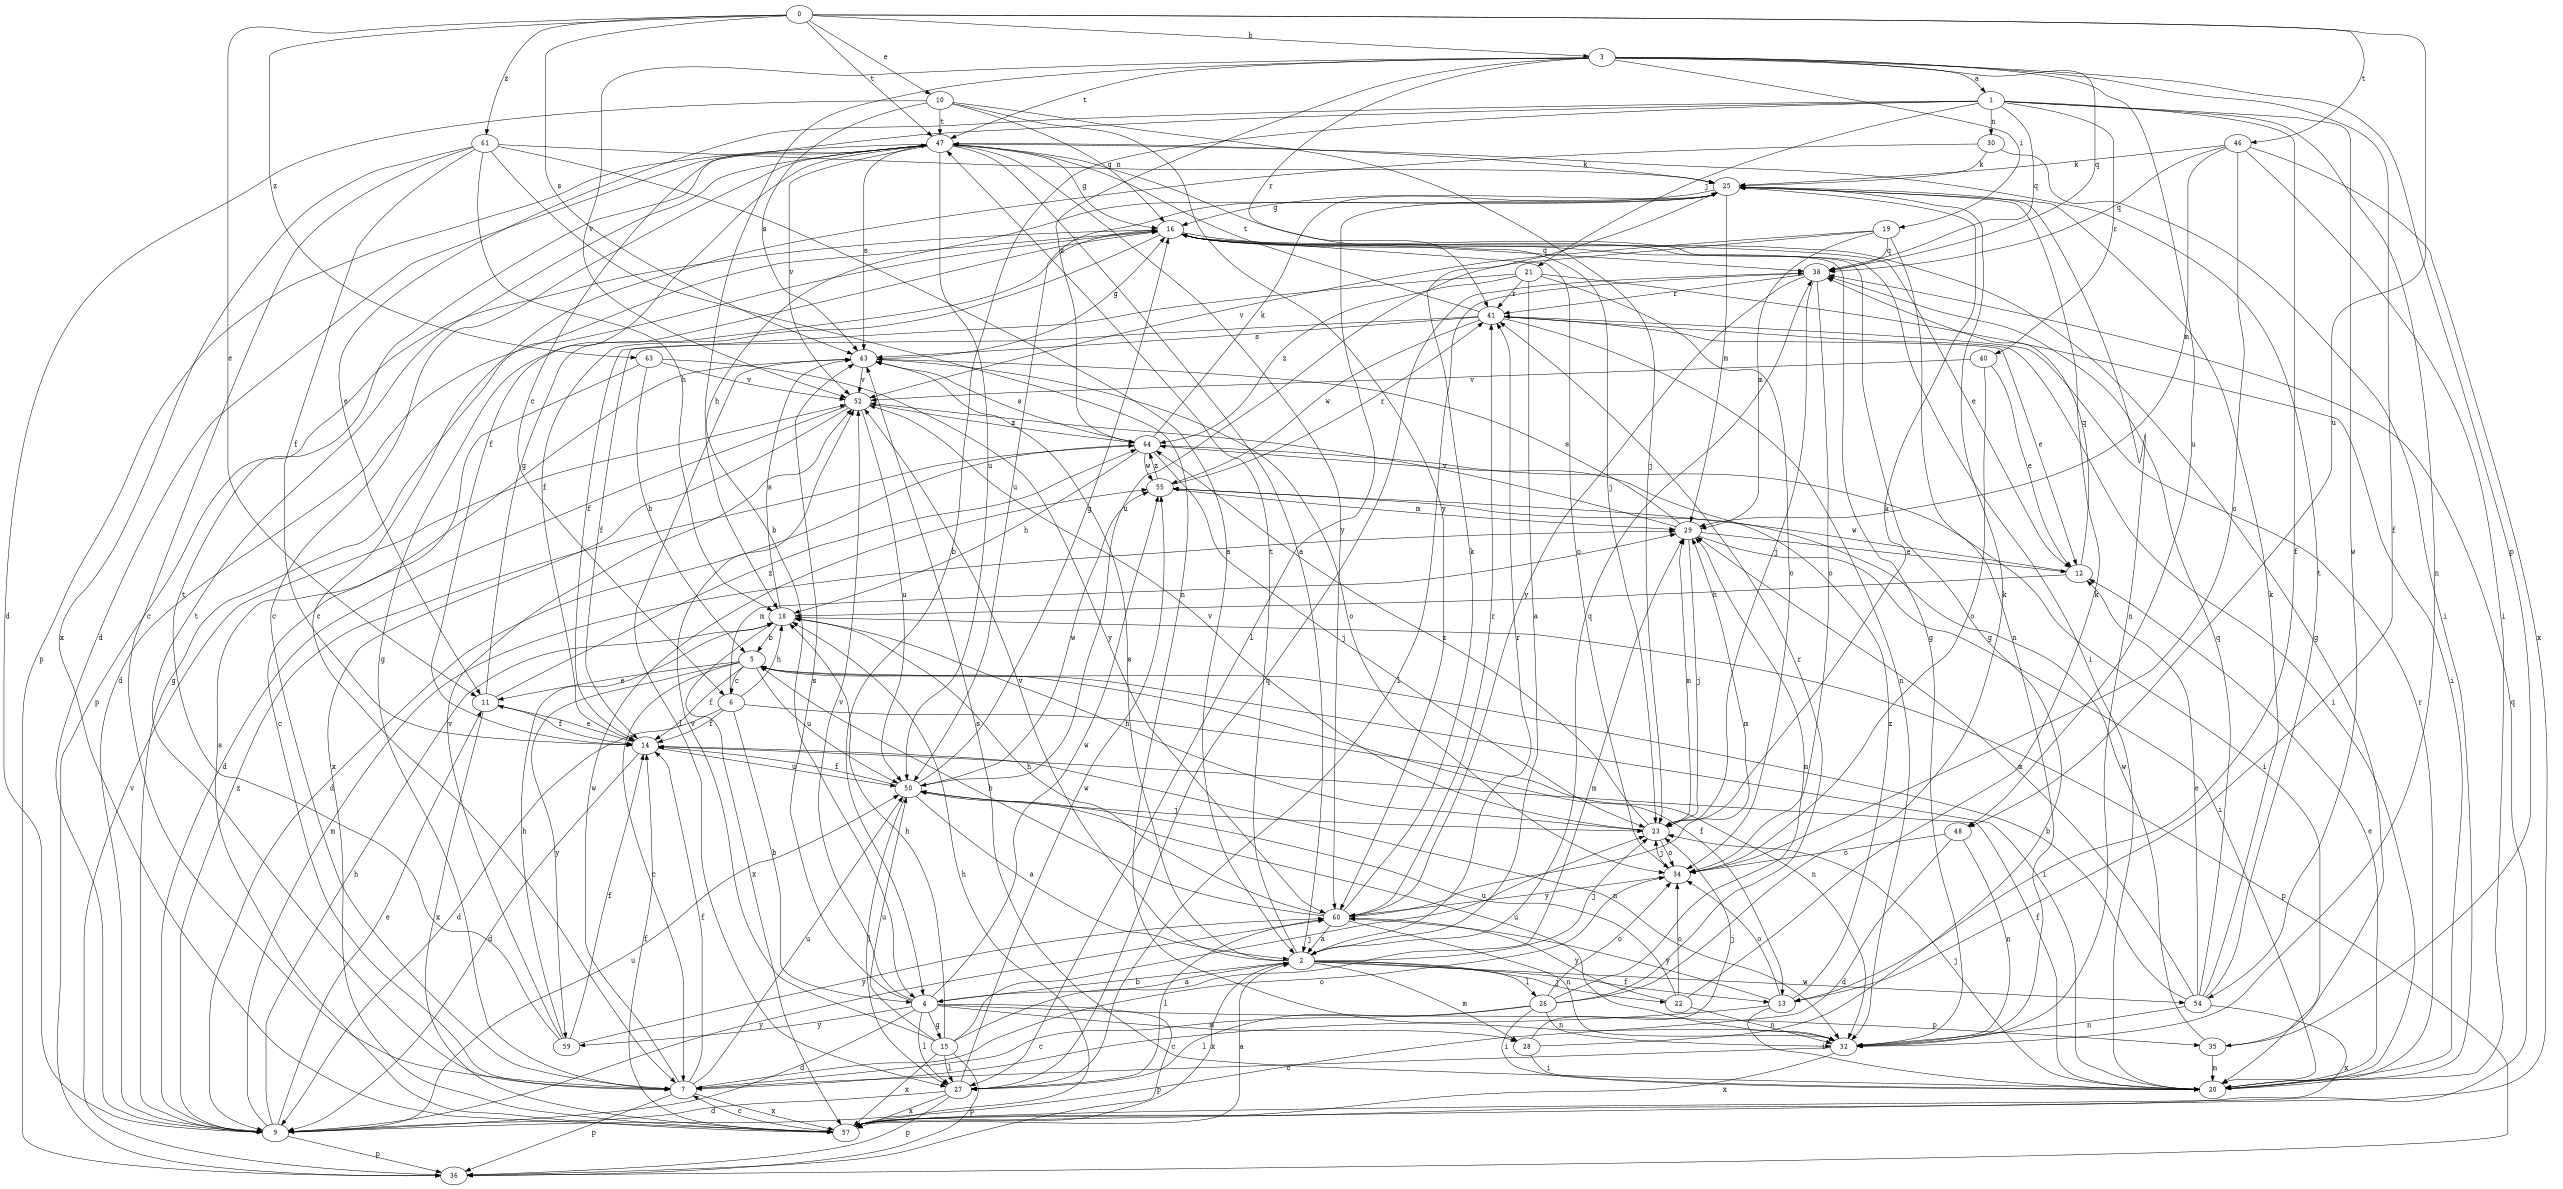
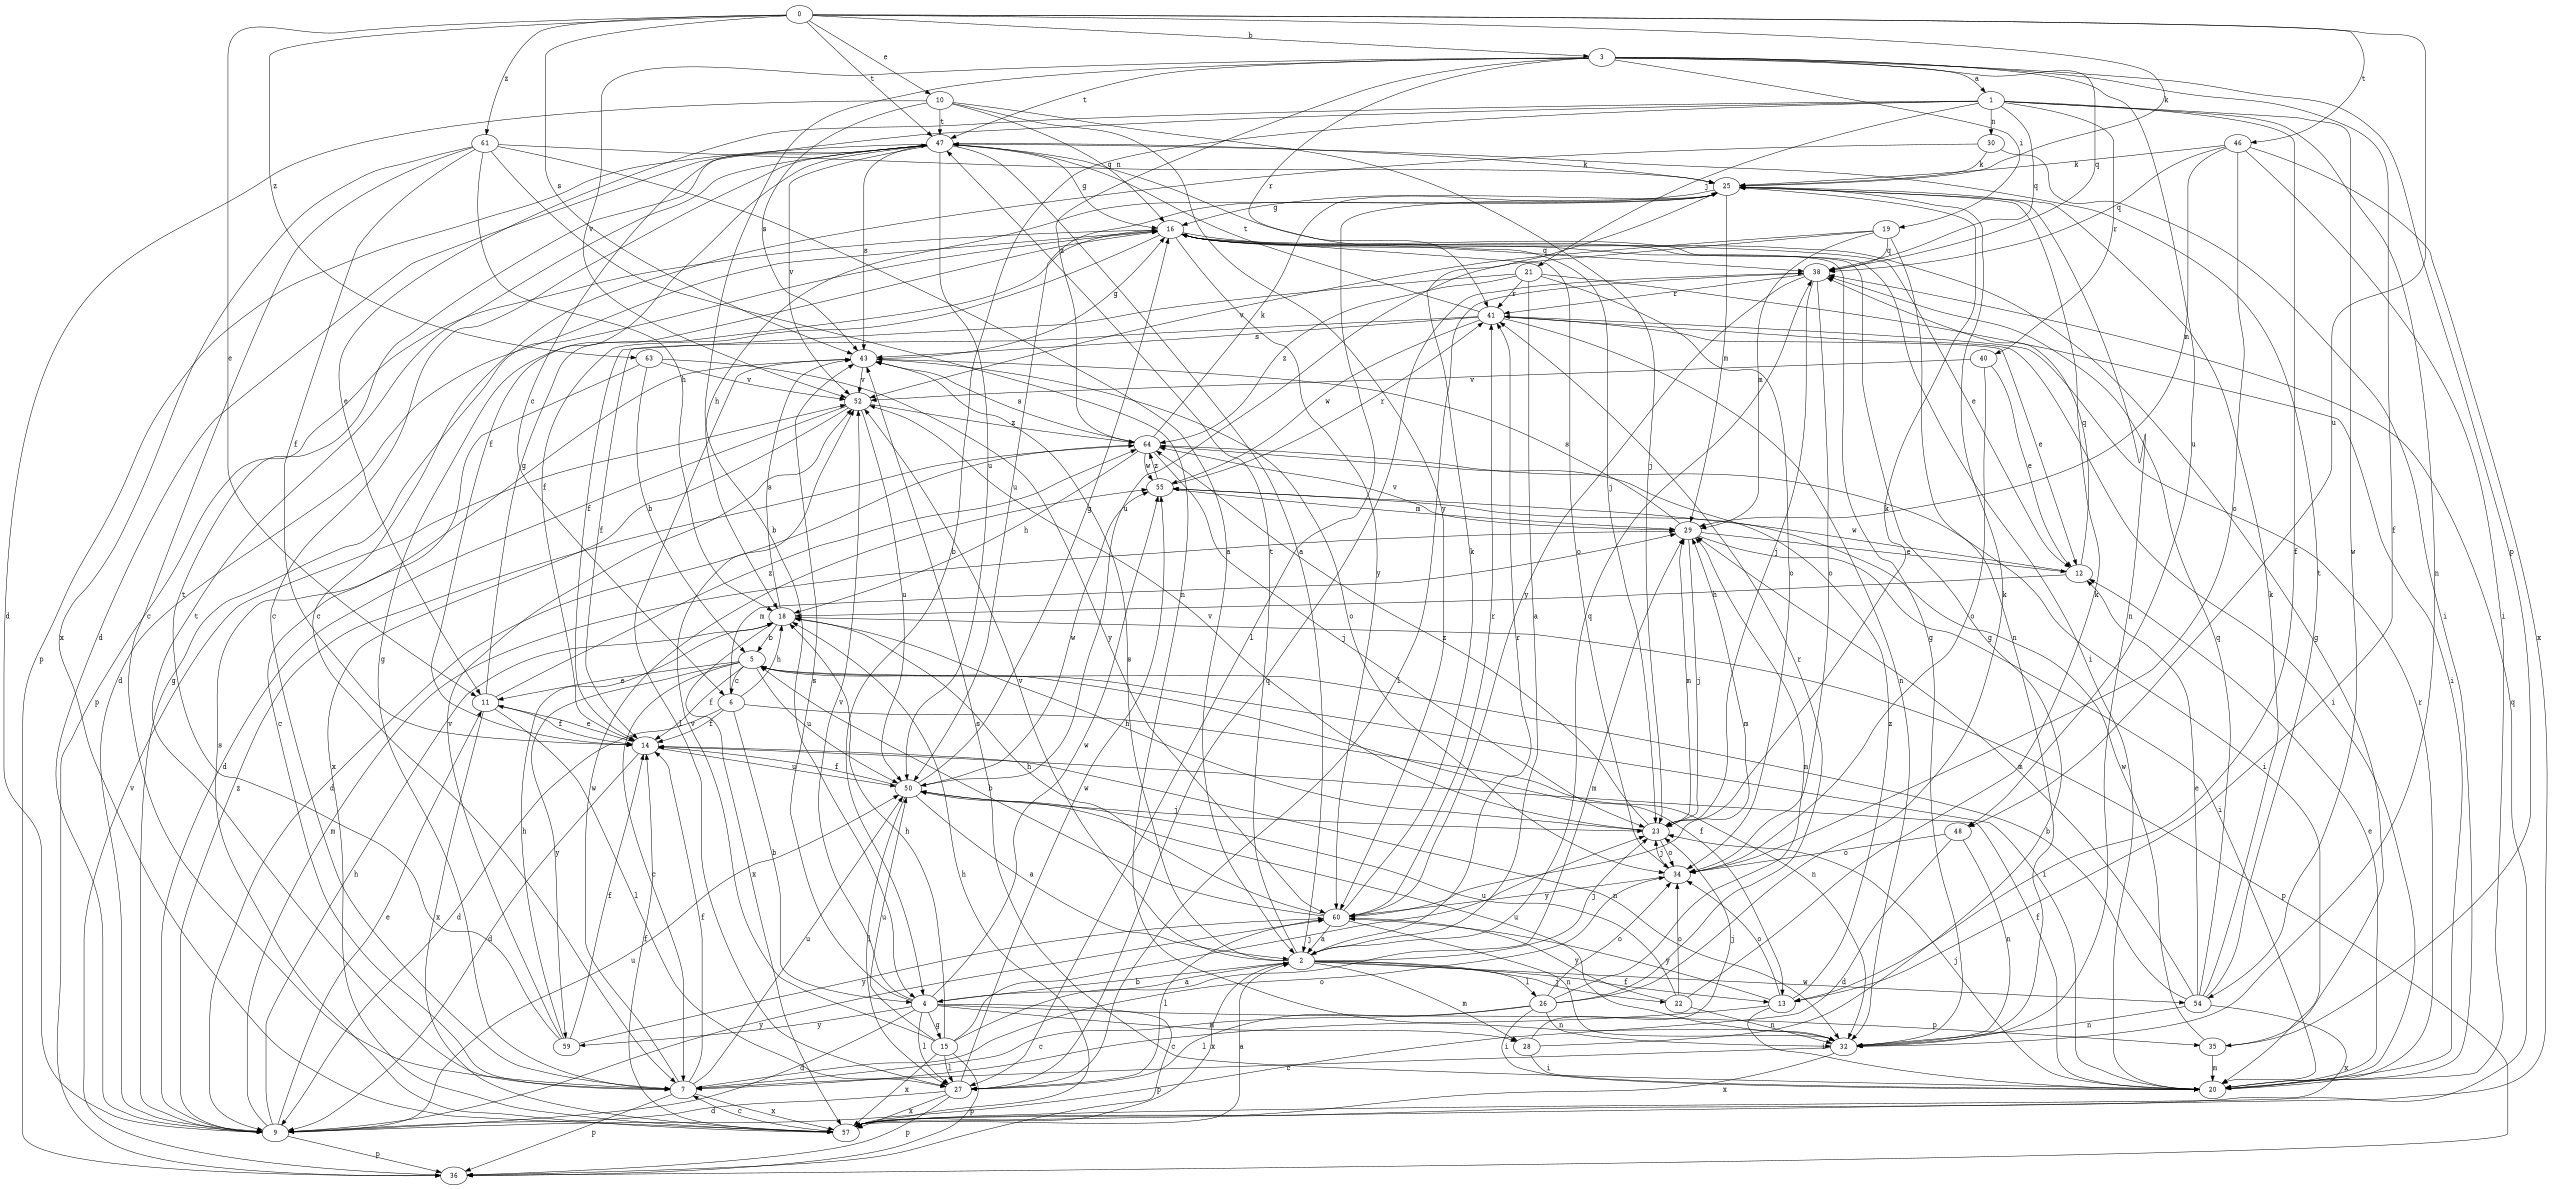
edge "0" -> "25": added, label "k"
edge "47" -> "60": now "16" -> "60"
edge "29" -> "52": now "29" -> "64"
edge "11" -> "27": added, label "l"
